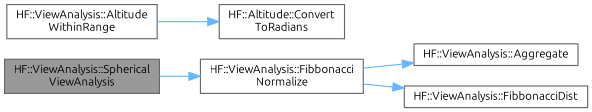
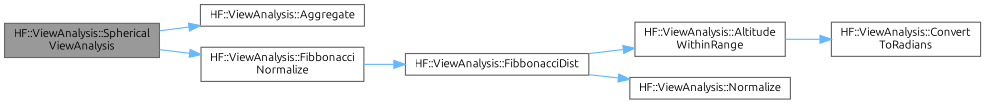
node "HF::Altitude::Convert ToRadians": label "HF::Altitude::Convert ToRadians" -> "HF::ViewAnalysis::Convert ToRadians"
edge "HF::ViewAnalysis::FibbonacciDist" -> "HF::ViewAnalysis::Altitude WithinRange": added
edge "HF::ViewAnalysis::Fibbonacci Normalize" -> "HF::ViewAnalysis::Aggregate": now "HF::ViewAnalysis::Spherical ViewAnalysis" -> "HF::ViewAnalysis::Aggregate"
node "HF::ViewAnalysis::Normalize": added
